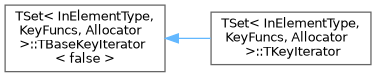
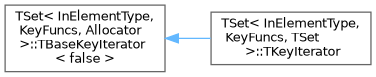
node "TSet< InElementType, KeyFuncs, Allocator >::TKeyIterator": label "TSet< InElementType, KeyFuncs, Allocator >::TKeyIterator" -> "TSet< InElementType, KeyFuncs, TSet >::TKeyIterator"
